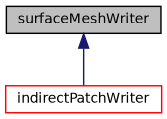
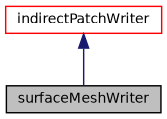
edge "indirectPatchWriter" -> "surfaceMeshWriter": reversed
